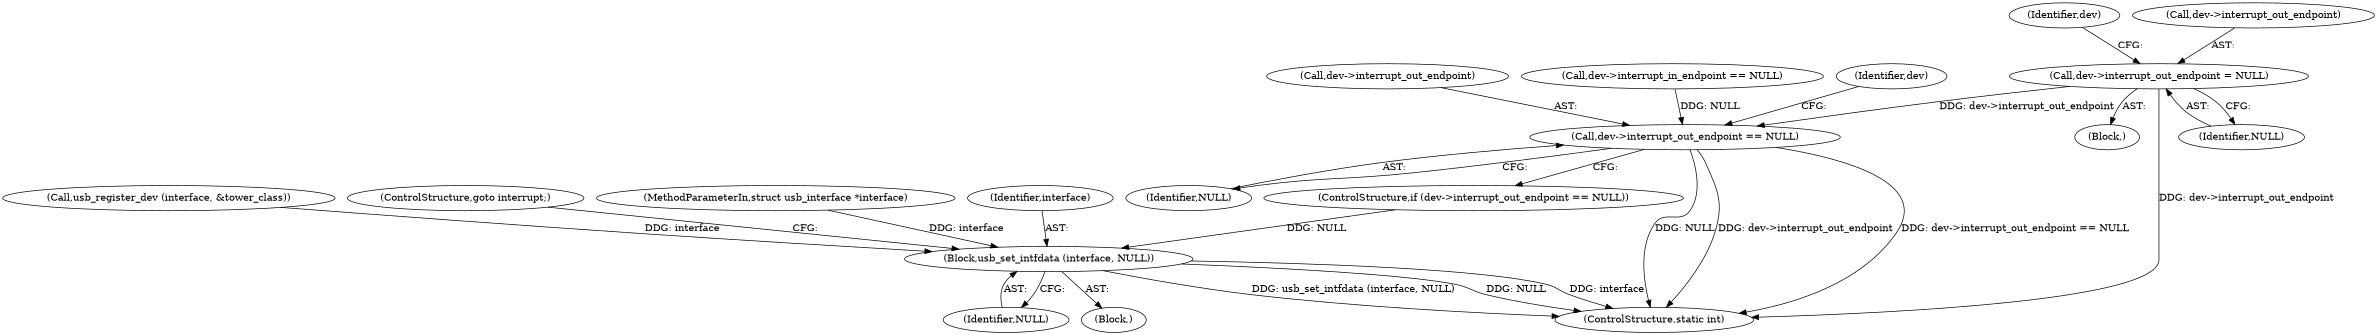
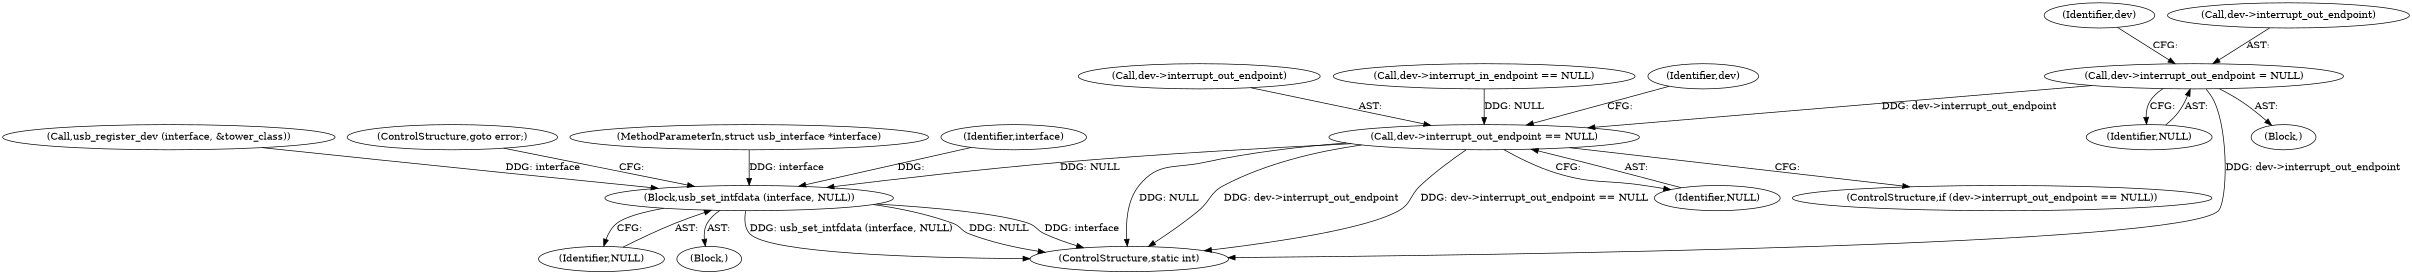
node "(ControlStructure,goto interrupt;)": label "(ControlStructure,goto interrupt;)" -> "(ControlStructure,goto error;)"
edge "(ControlStructure,if (dev->interrupt_out_endpoint == NULL))" -> "(Block,usb_set_intfdata (interface, NULL))": now "(Call,dev->interrupt_out_endpoint == NULL)" -> "(Block,usb_set_intfdata (interface, NULL))"
edge "(Identifier,interface)" -> "(Block,usb_set_intfdata (interface, NULL))": label "AST: " -> "DDG: "
